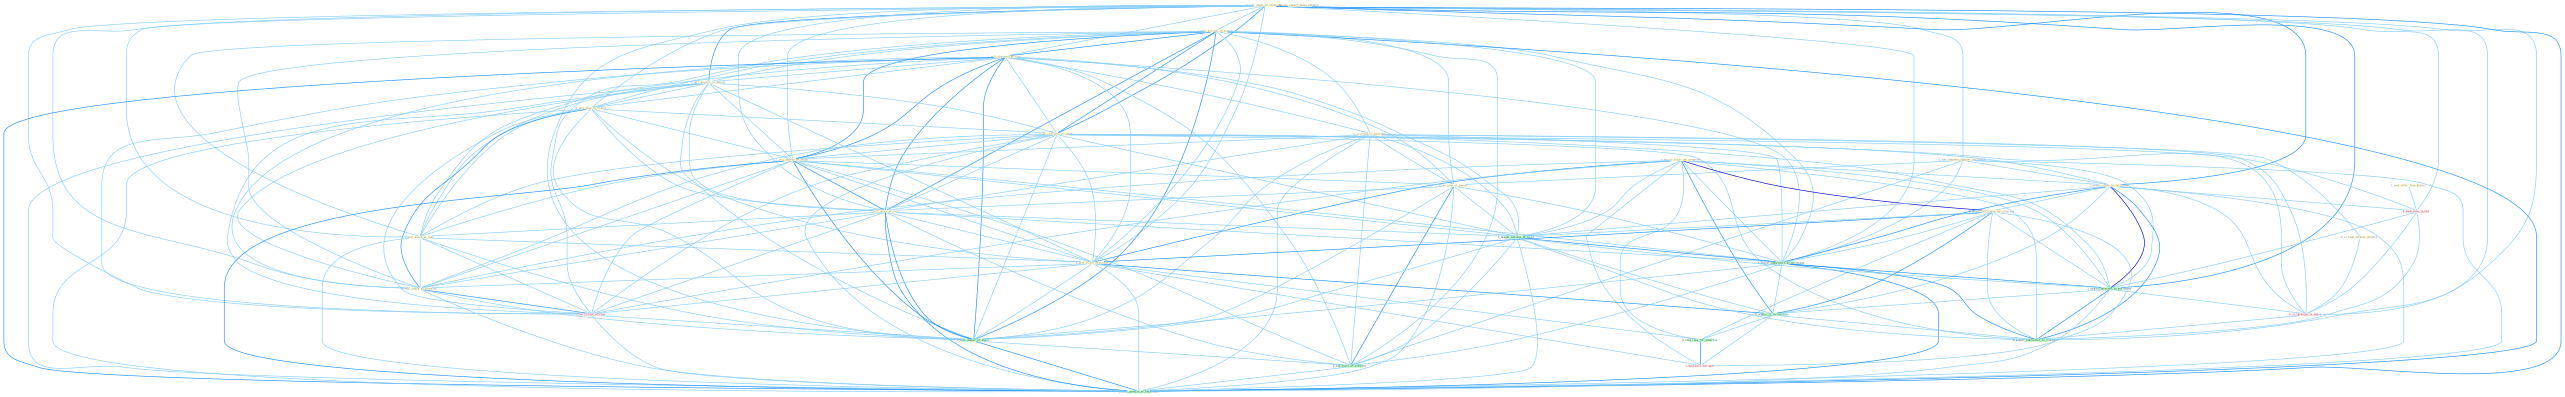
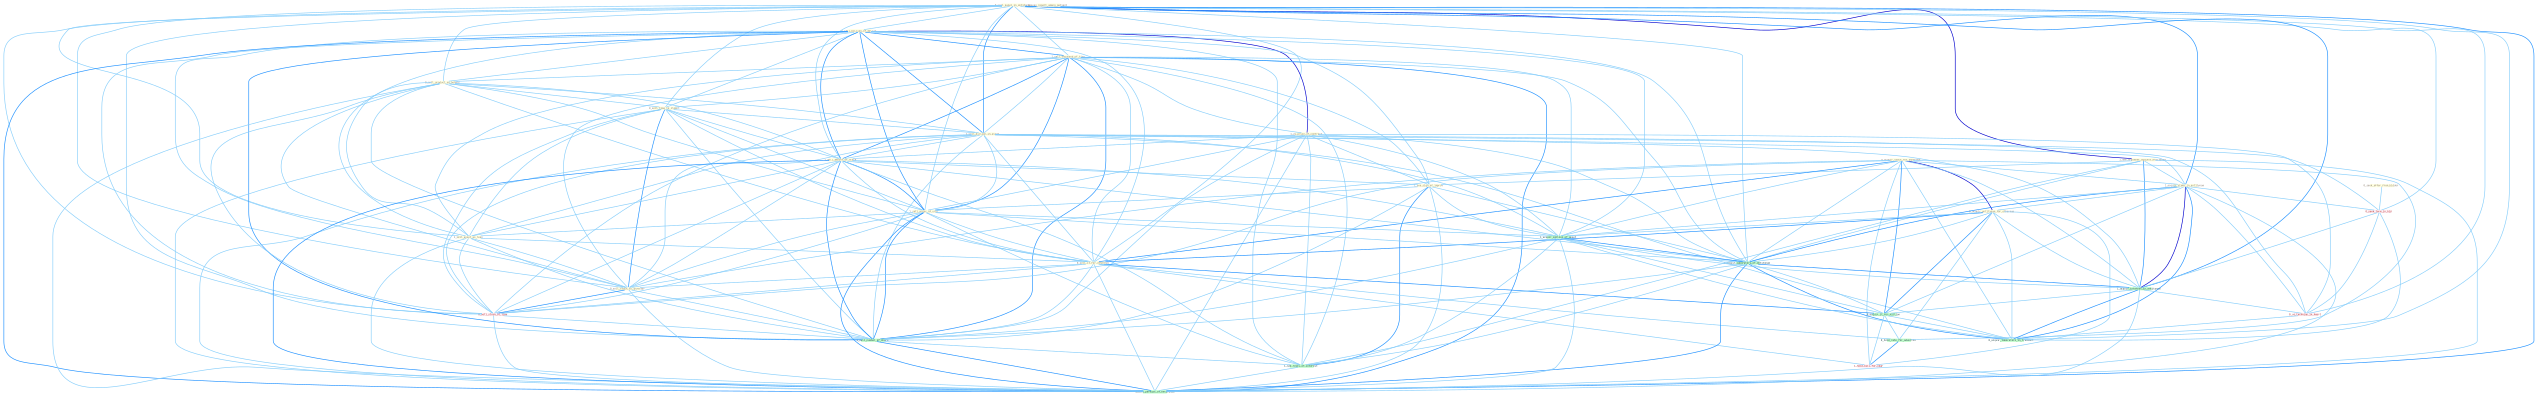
edge "0_sell_panel_in_entitynam" -- "0_sell_product_on_behalf": color #1e90ff -> #87cefa
edge "0_sell_panel_in_entitynam" -- "1_see_argument_against_entitynam": color #87cefa -> #0000cd
edge "1_sell_billion_of_dollar" -- "1_us_price_of_contract": color #87cefa -> #0000cd
edge "1_see_argument_against_entitynam" -- "1_acquir_interest_in_entitynam": color #87cefa -> #1e90ff
node "0_us_logo_without_permiss": removed
